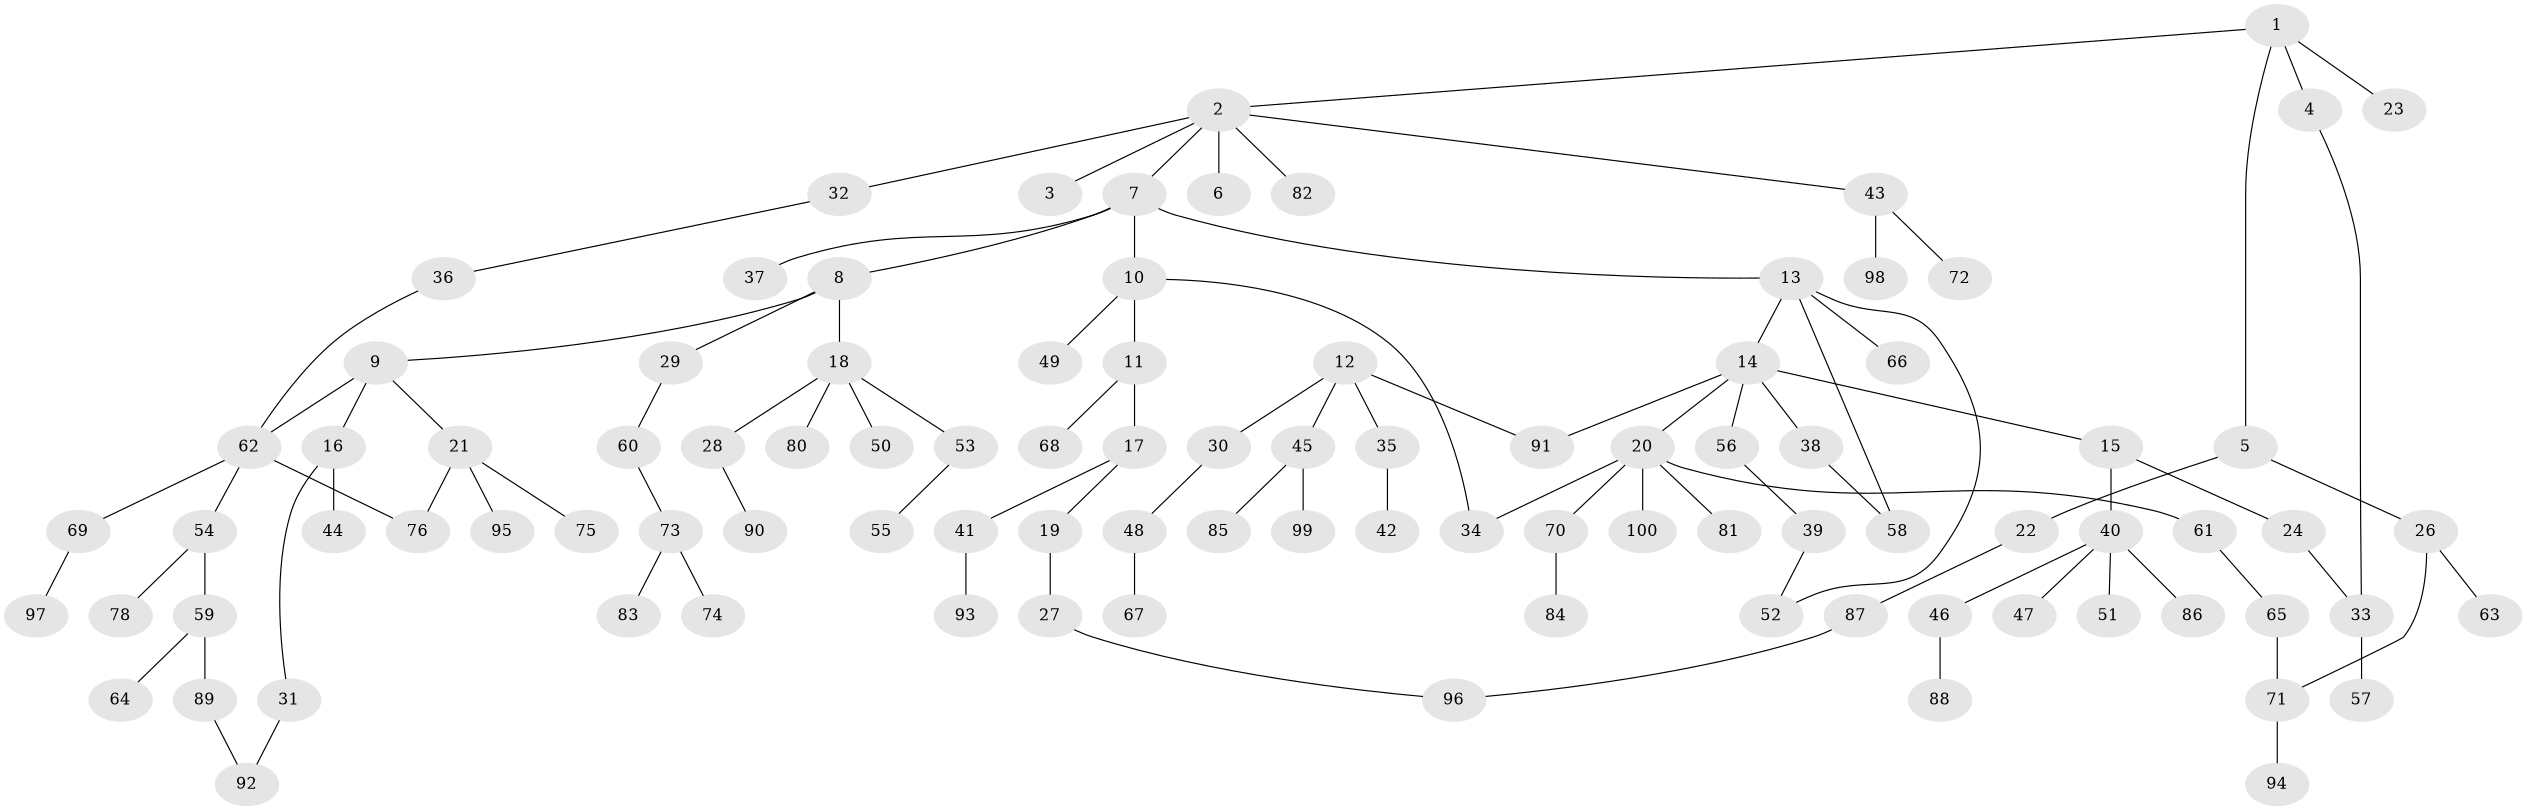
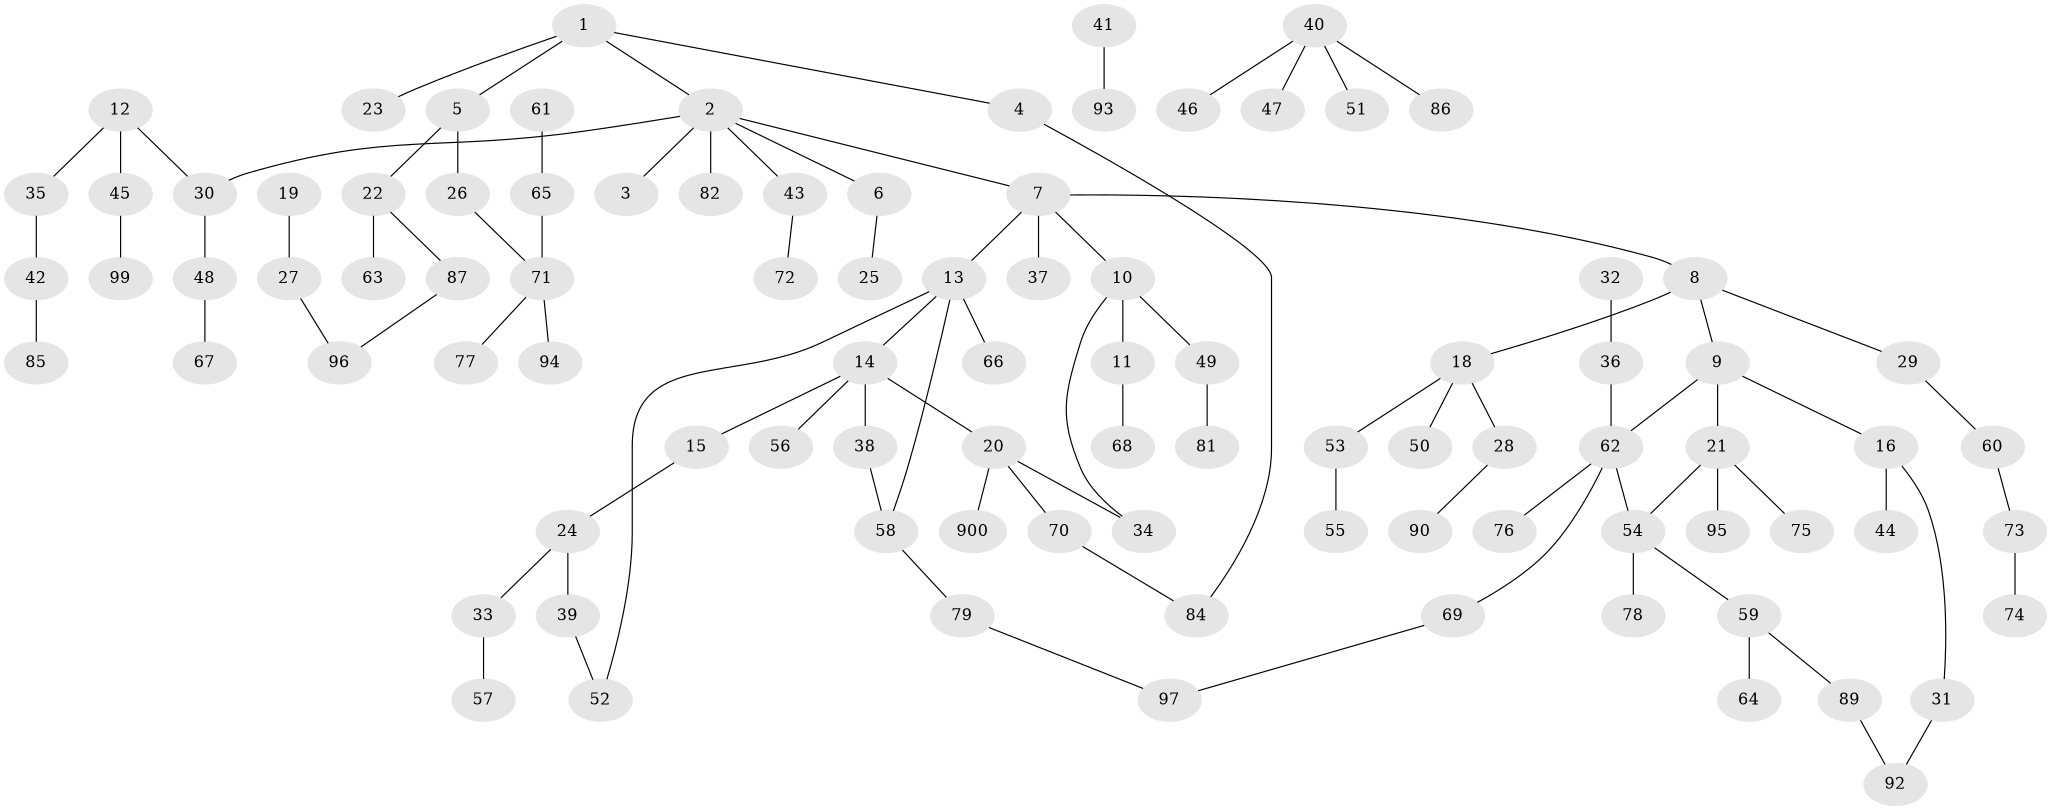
edge "2" -- "32": now "2" -- "30"
node "25": added
node "98": removed
edge "4" -- "33": now "4" -- "84"
node "77": added
node "80": removed
node "17": removed
node "91": removed
edge "15" -- "40": removed
edge "21" -- "76": now "21" -- "54"
edge "45" -- "85": now "42" -- "85"
edge "20" -- "81": now "49" -- "81"
edge "20" -- "61": removed
edge "56" -- "39": now "24" -- "39"
node "100": label "100" -> "900"
edge "26" -- "63": now "22" -- "63"
node "83": removed
node "79": added
node "88": removed
